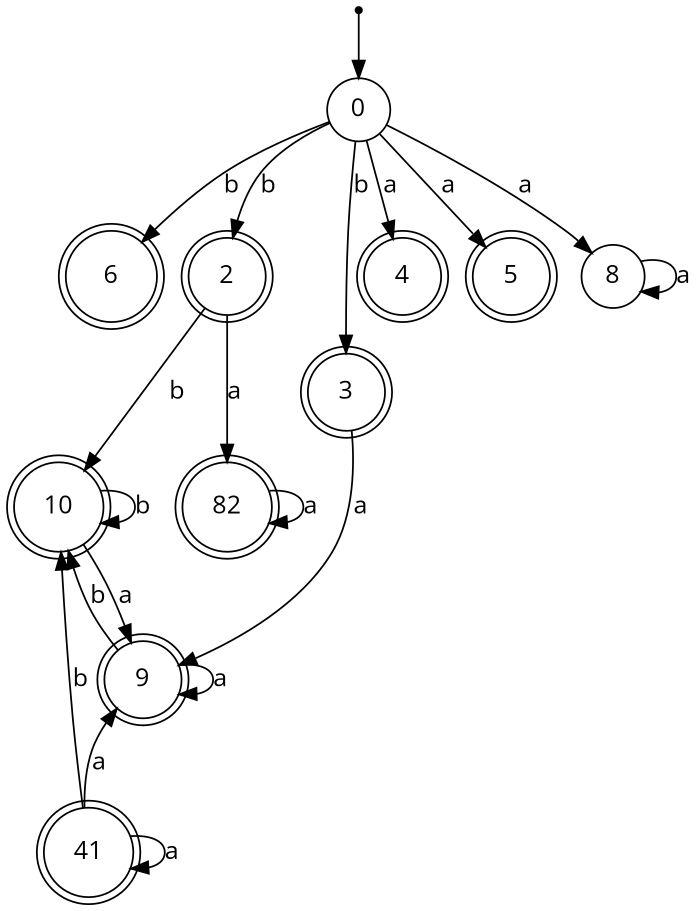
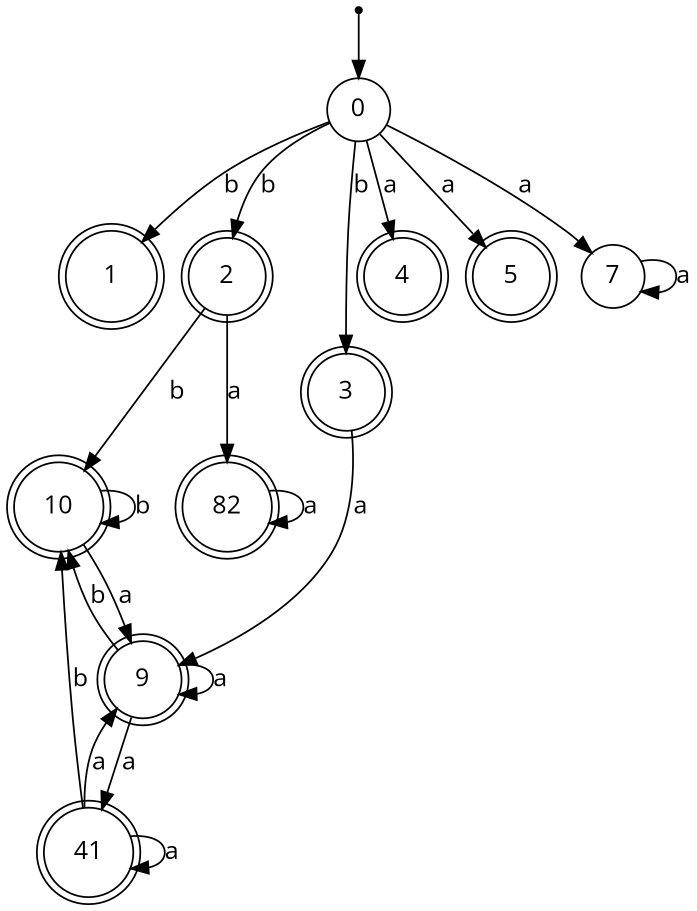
node "6": label "6" -> "1"
node "8": label "8" -> "7"
edge "9" -> "41": added, label "a"
